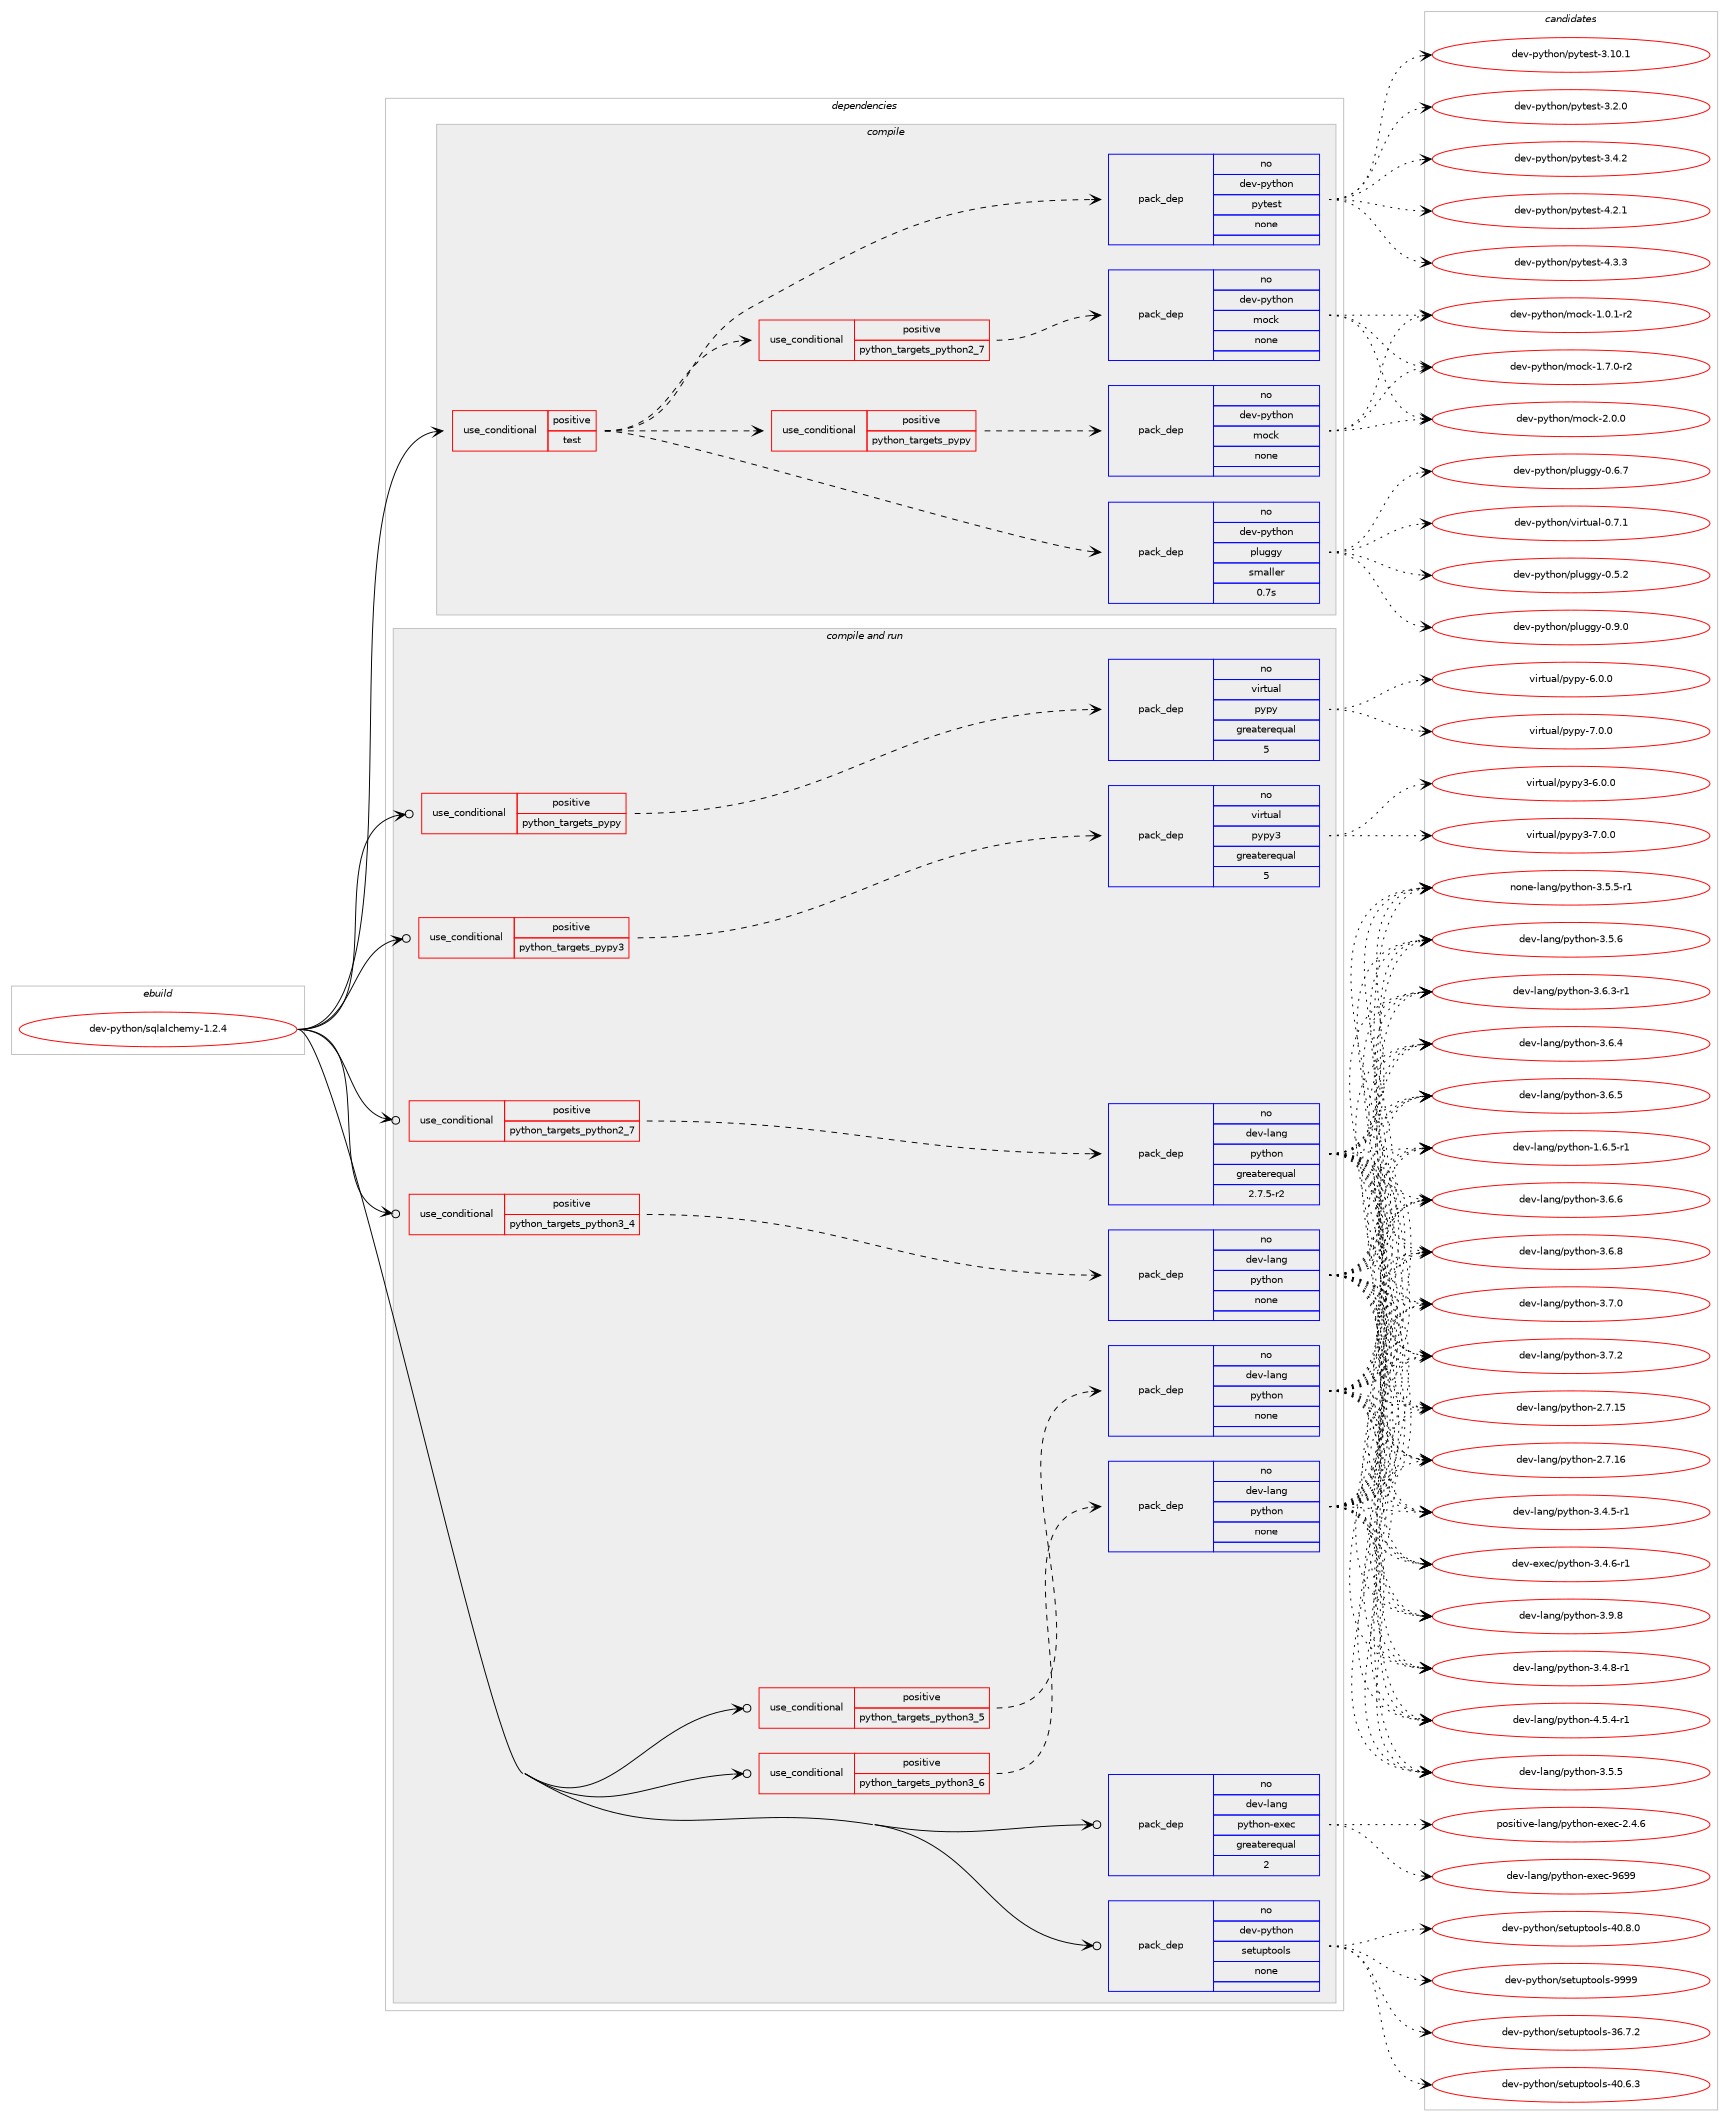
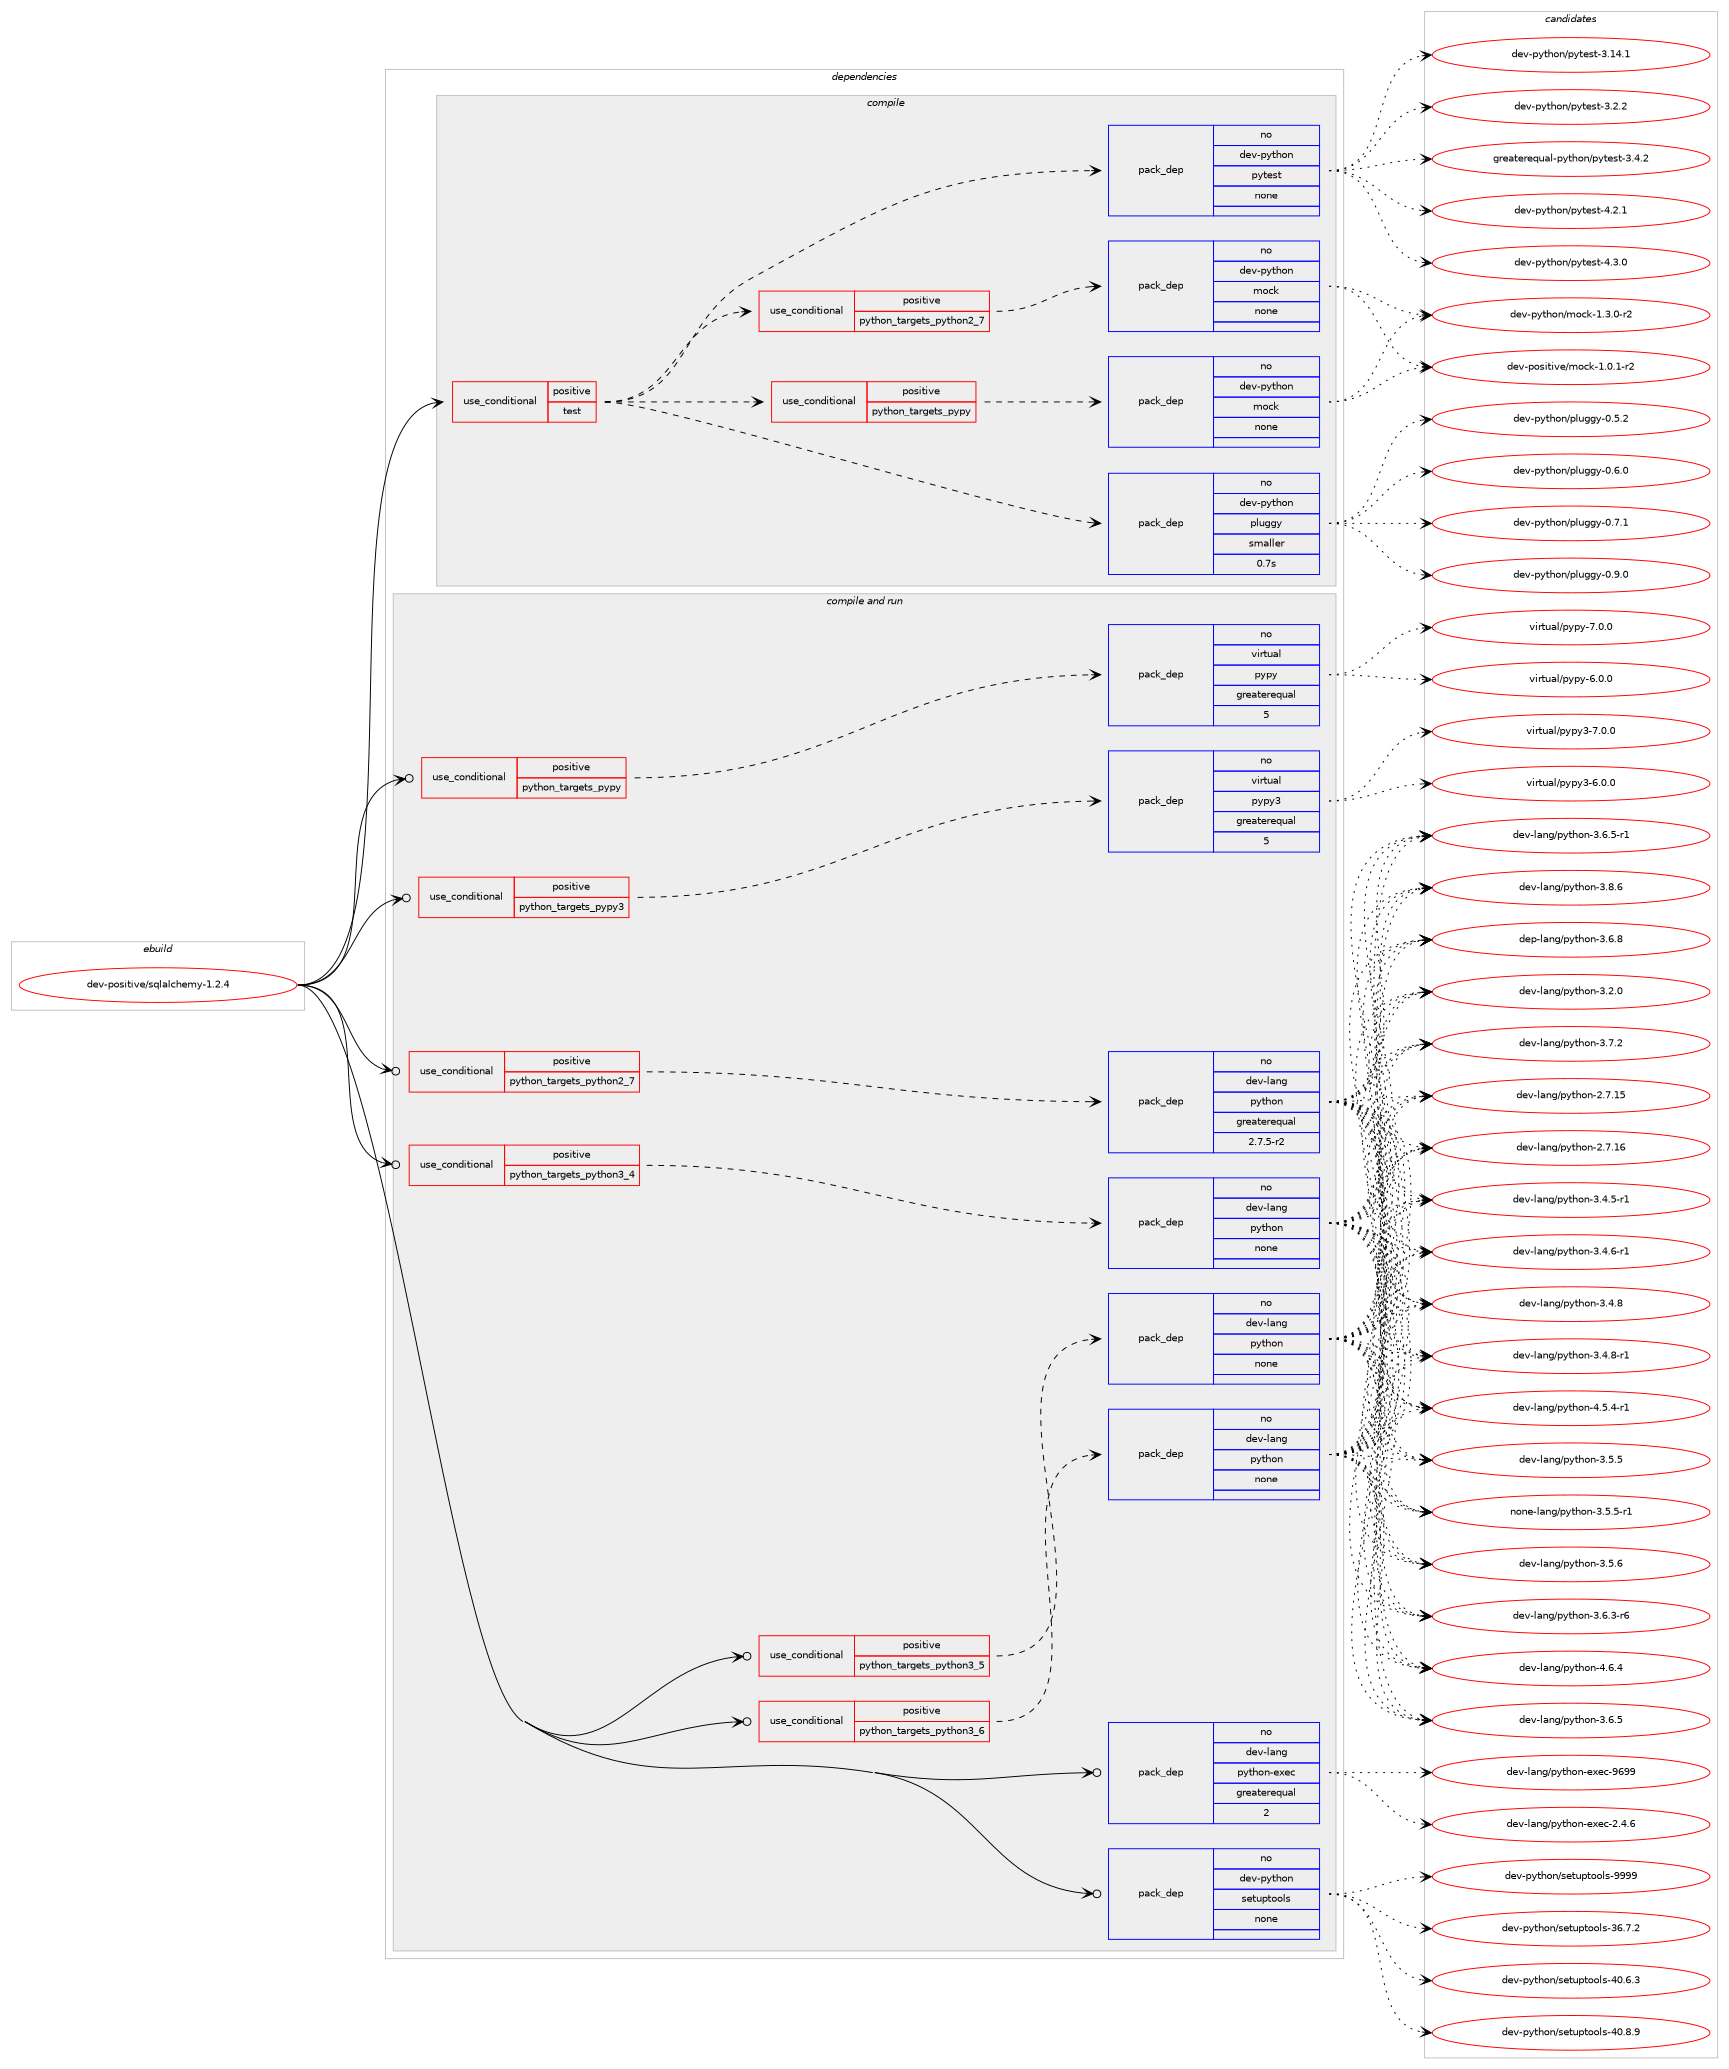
node "dev-python/pytest-3.10.1": label "dev-python/pytest-3.10.1" -> "dev-python/pytest-3.14.1"
node "dev-python/pytest-3.2.0": label "dev-python/pytest-3.2.0" -> "dev-python/pytest-3.2.2"
node "dev-python/pytest-3.4.2": label "dev-python/pytest-3.4.2" -> "greaterequal-python/pytest-3.4.2"
node "dev-python/pytest-4.3.3": label "dev-python/pytest-4.3.3" -> "dev-python/pytest-4.3.0"
node "dev-python/mock-1.0.1-r2": label "dev-python/mock-1.0.1-r2" -> "dev-positive/mock-1.0.1-r2"
node "dev-python/mock-1.7.0-r2": label "dev-python/mock-1.7.0-r2" -> "dev-python/mock-1.3.0-r2"
node "dev-python/mock-2.0.0": removed
node "dev-python/pluggy-0.6.7": label "dev-python/pluggy-0.6.7" -> "dev-python/pluggy-0.6.0"
node "dev-python/virtual-0.7.1": label "dev-python/virtual-0.7.1" -> "dev-python/pluggy-0.7.1"
node "dev-lang/python-3.6.3-r1": label "dev-lang/python-3.6.3-r1" -> "dev-lang/python-3.6.3-r6"
node "dev-python/sqlalchemy-1.2.4": label "dev-python/sqlalchemy-1.2.4" -> "dev-positive/sqlalchemy-1.2.4"
node "dev-lang/python-3.6.4": label "dev-lang/python-3.6.4" -> "dev-lang/python-4.6.4"
node "dev-lang/python-1.6.5-r1": label "dev-lang/python-1.6.5-r1" -> "dev-lang/python-3.6.5-r1"
node "dev-lang/python-3.6.6": label "dev-lang/python-3.6.6" -> "dev-lang/python-3.8.6"
node "dev-lang/python-3.6.8": label "dev-lang/python-3.6.8" -> "dep-lang/python-3.6.8"
node "dev-lang/python-3.7.0": label "dev-lang/python-3.7.0" -> "dev-lang/python-3.2.0"
node "dev-exec/python-3.4.6-r1": label "dev-exec/python-3.4.6-r1" -> "dev-lang/python-3.4.6-r1"
node "dev-lang/python-3.9.8": label "dev-lang/python-3.9.8" -> "dev-lang/python-3.4.8"
node "positive-lang/python-exec-2.4.6": label "positive-lang/python-exec-2.4.6" -> "dev-lang/python-exec-2.4.6"
node "dev-python/setuptools-40.8.0": label "dev-python/setuptools-40.8.0" -> "dev-python/setuptools-40.8.9"
